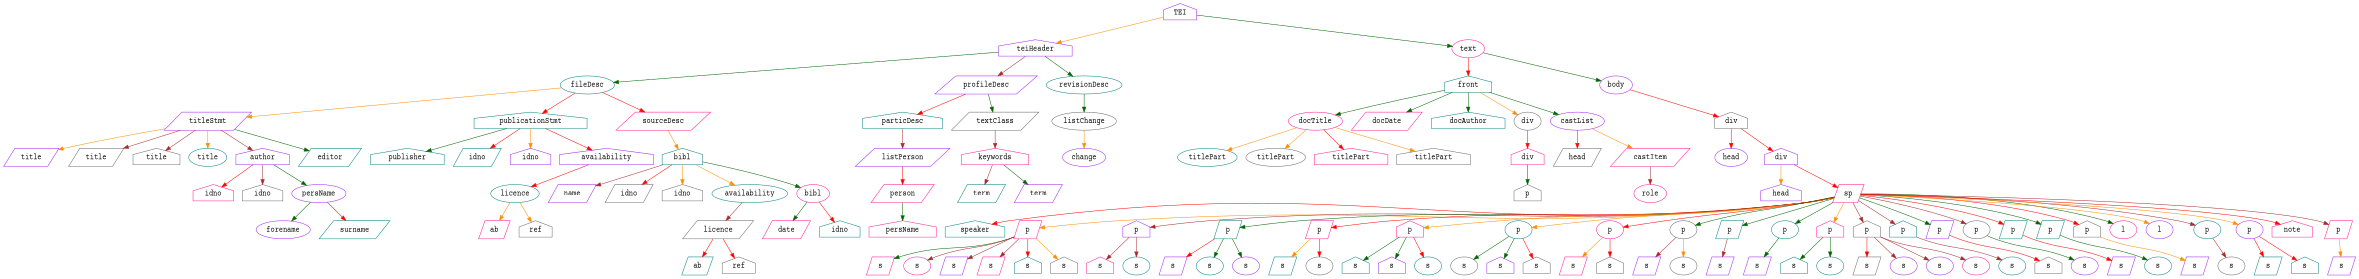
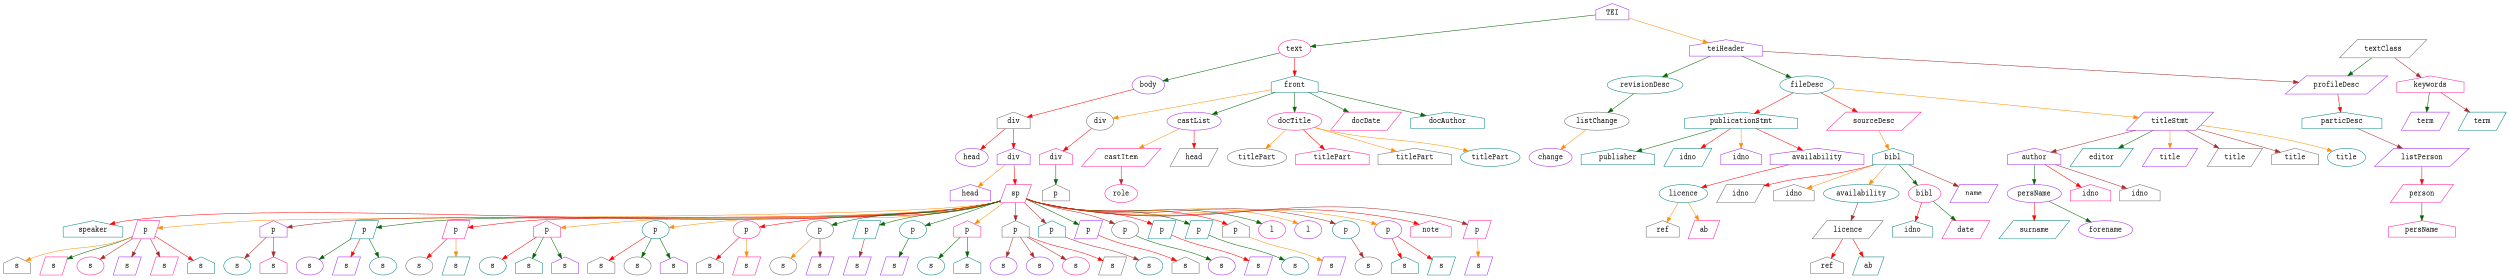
edge "profileDesc" -> "textClass": reversed
